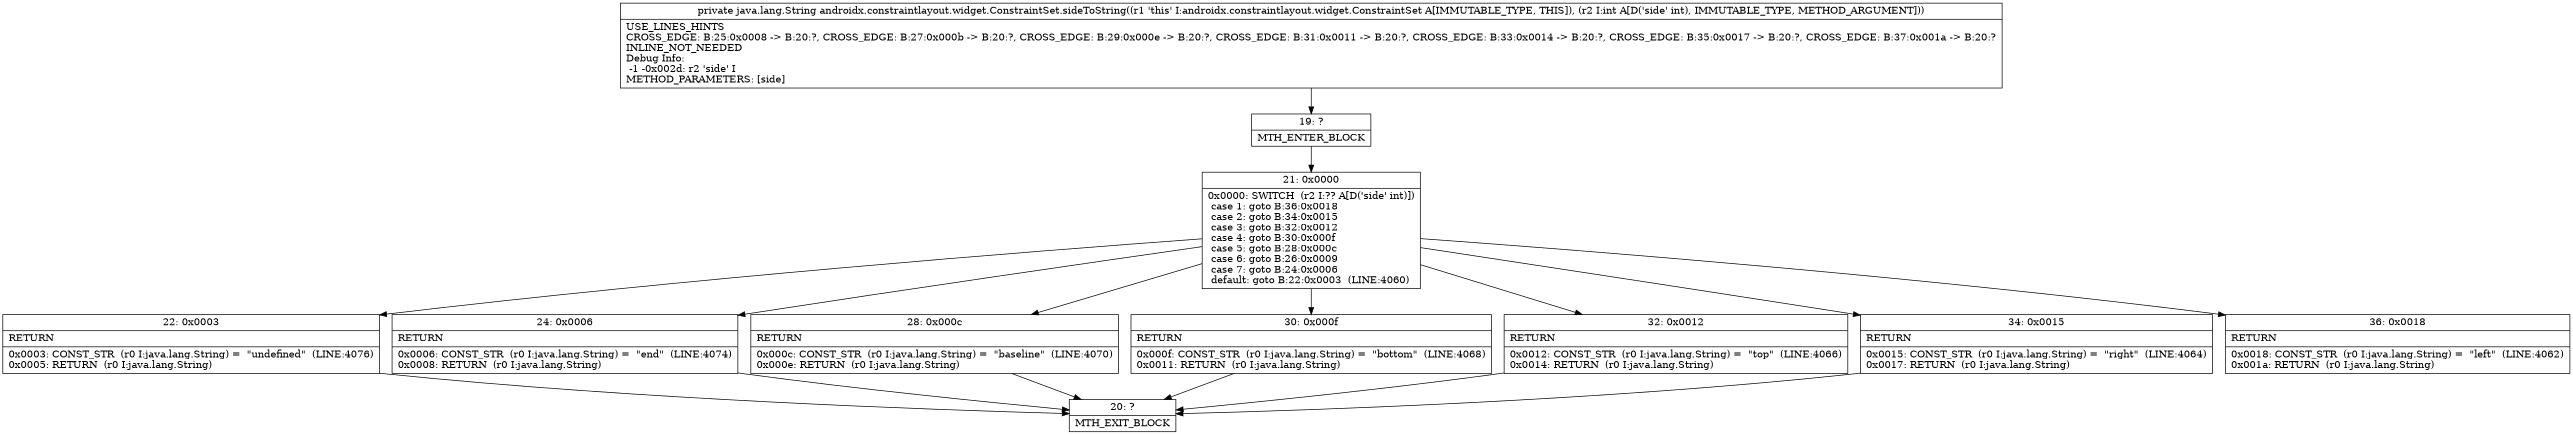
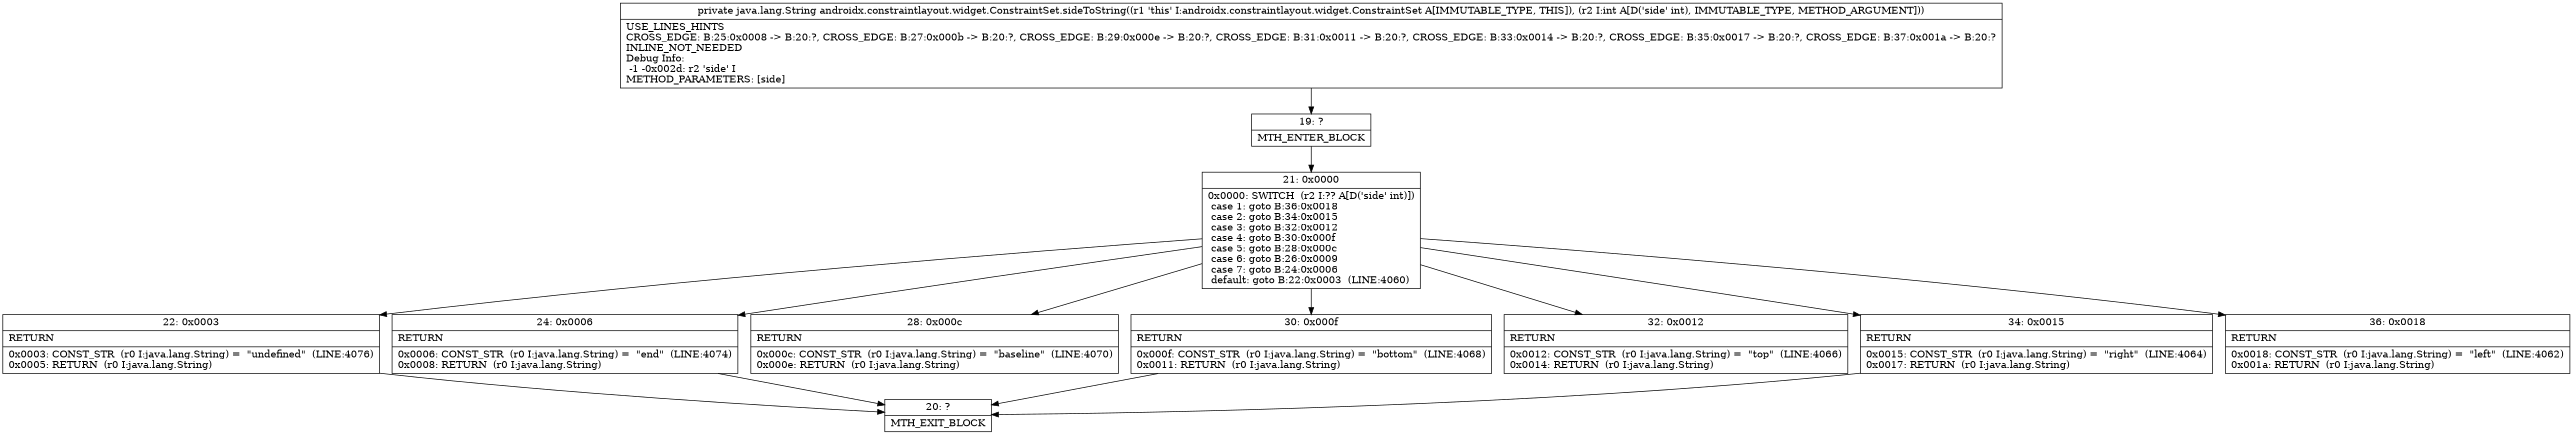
edge "28: 0x000c" -> "20: ?": removed
edge "32: 0x0012" -> "20: ?": removed
